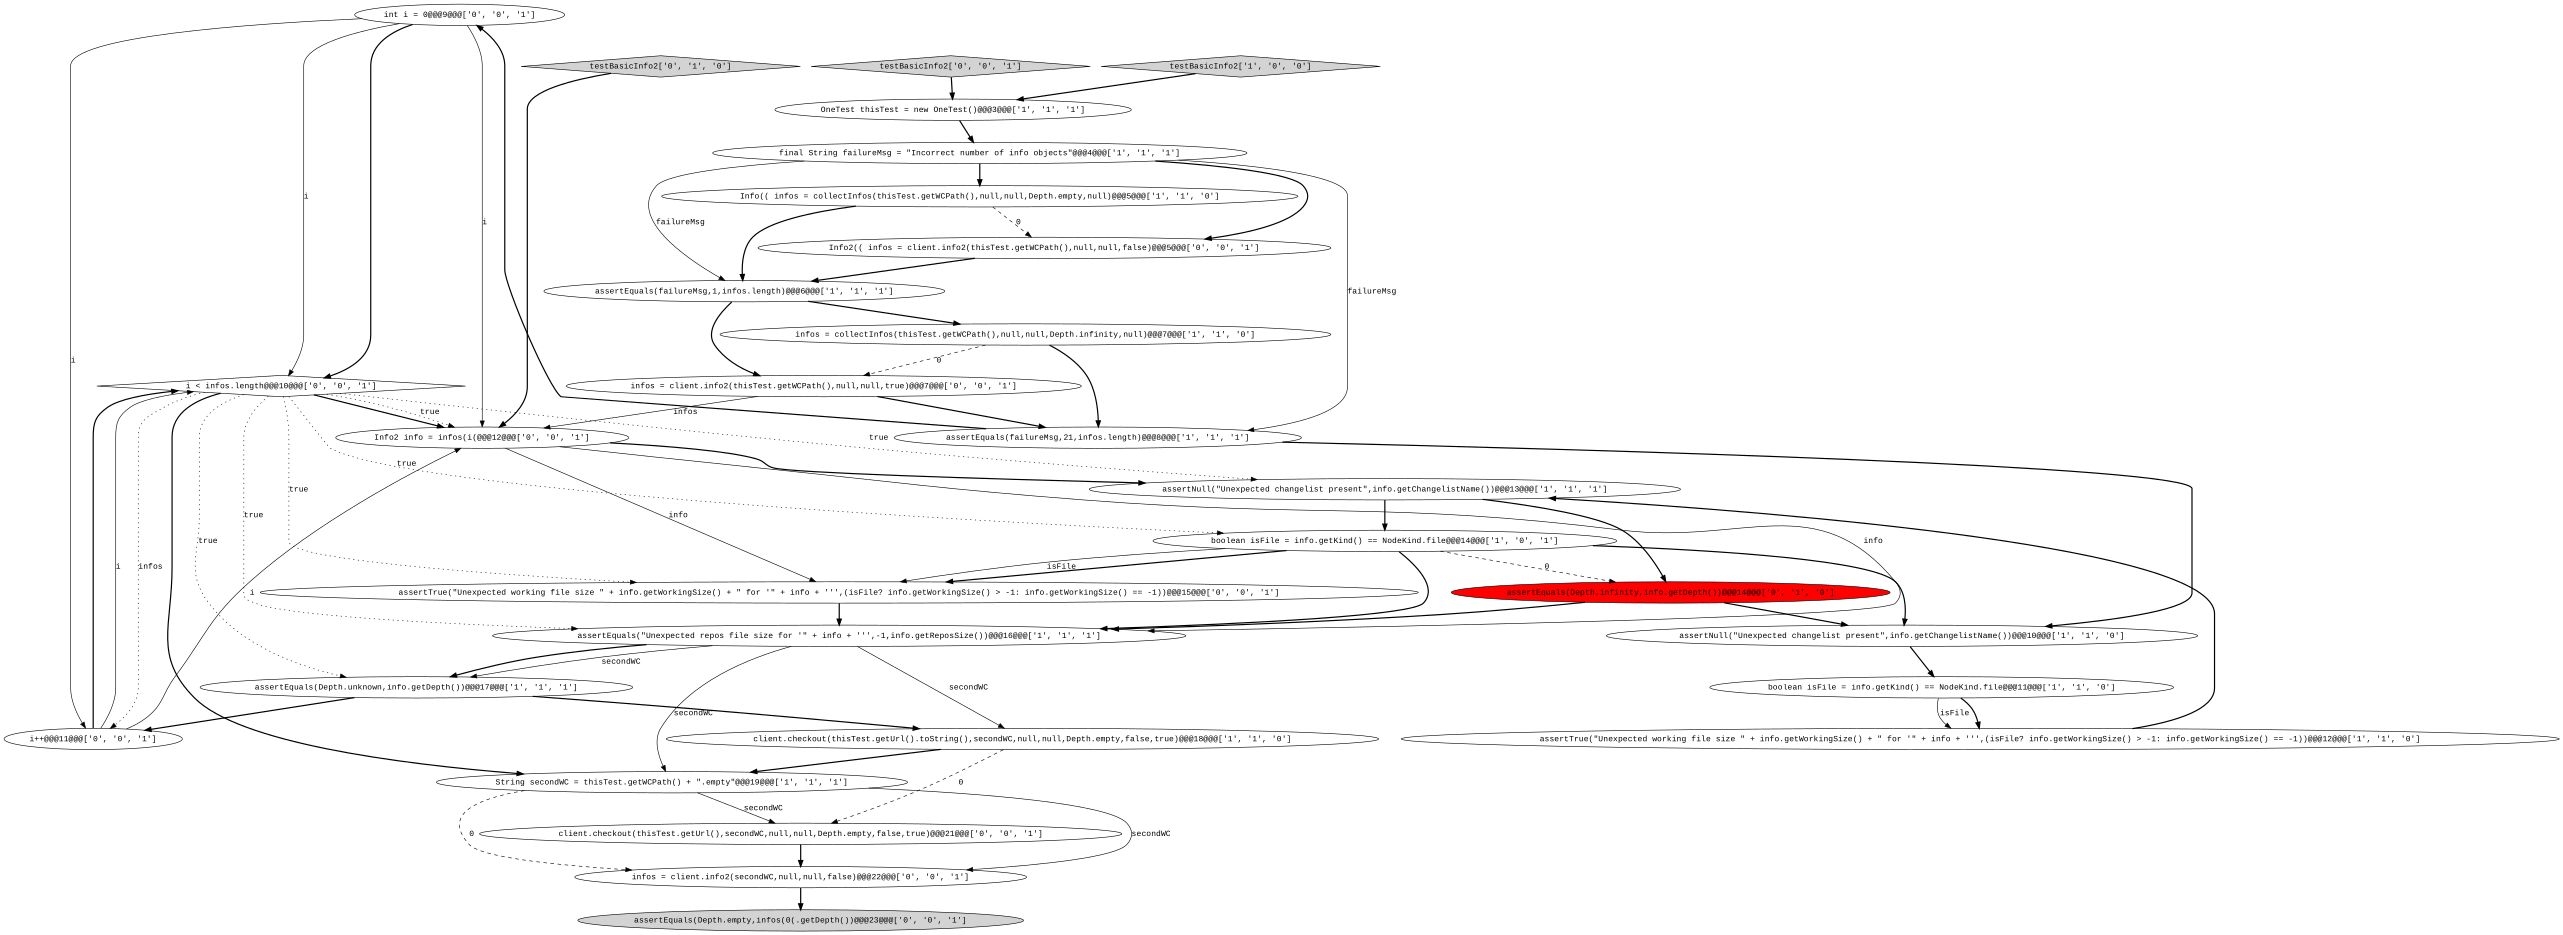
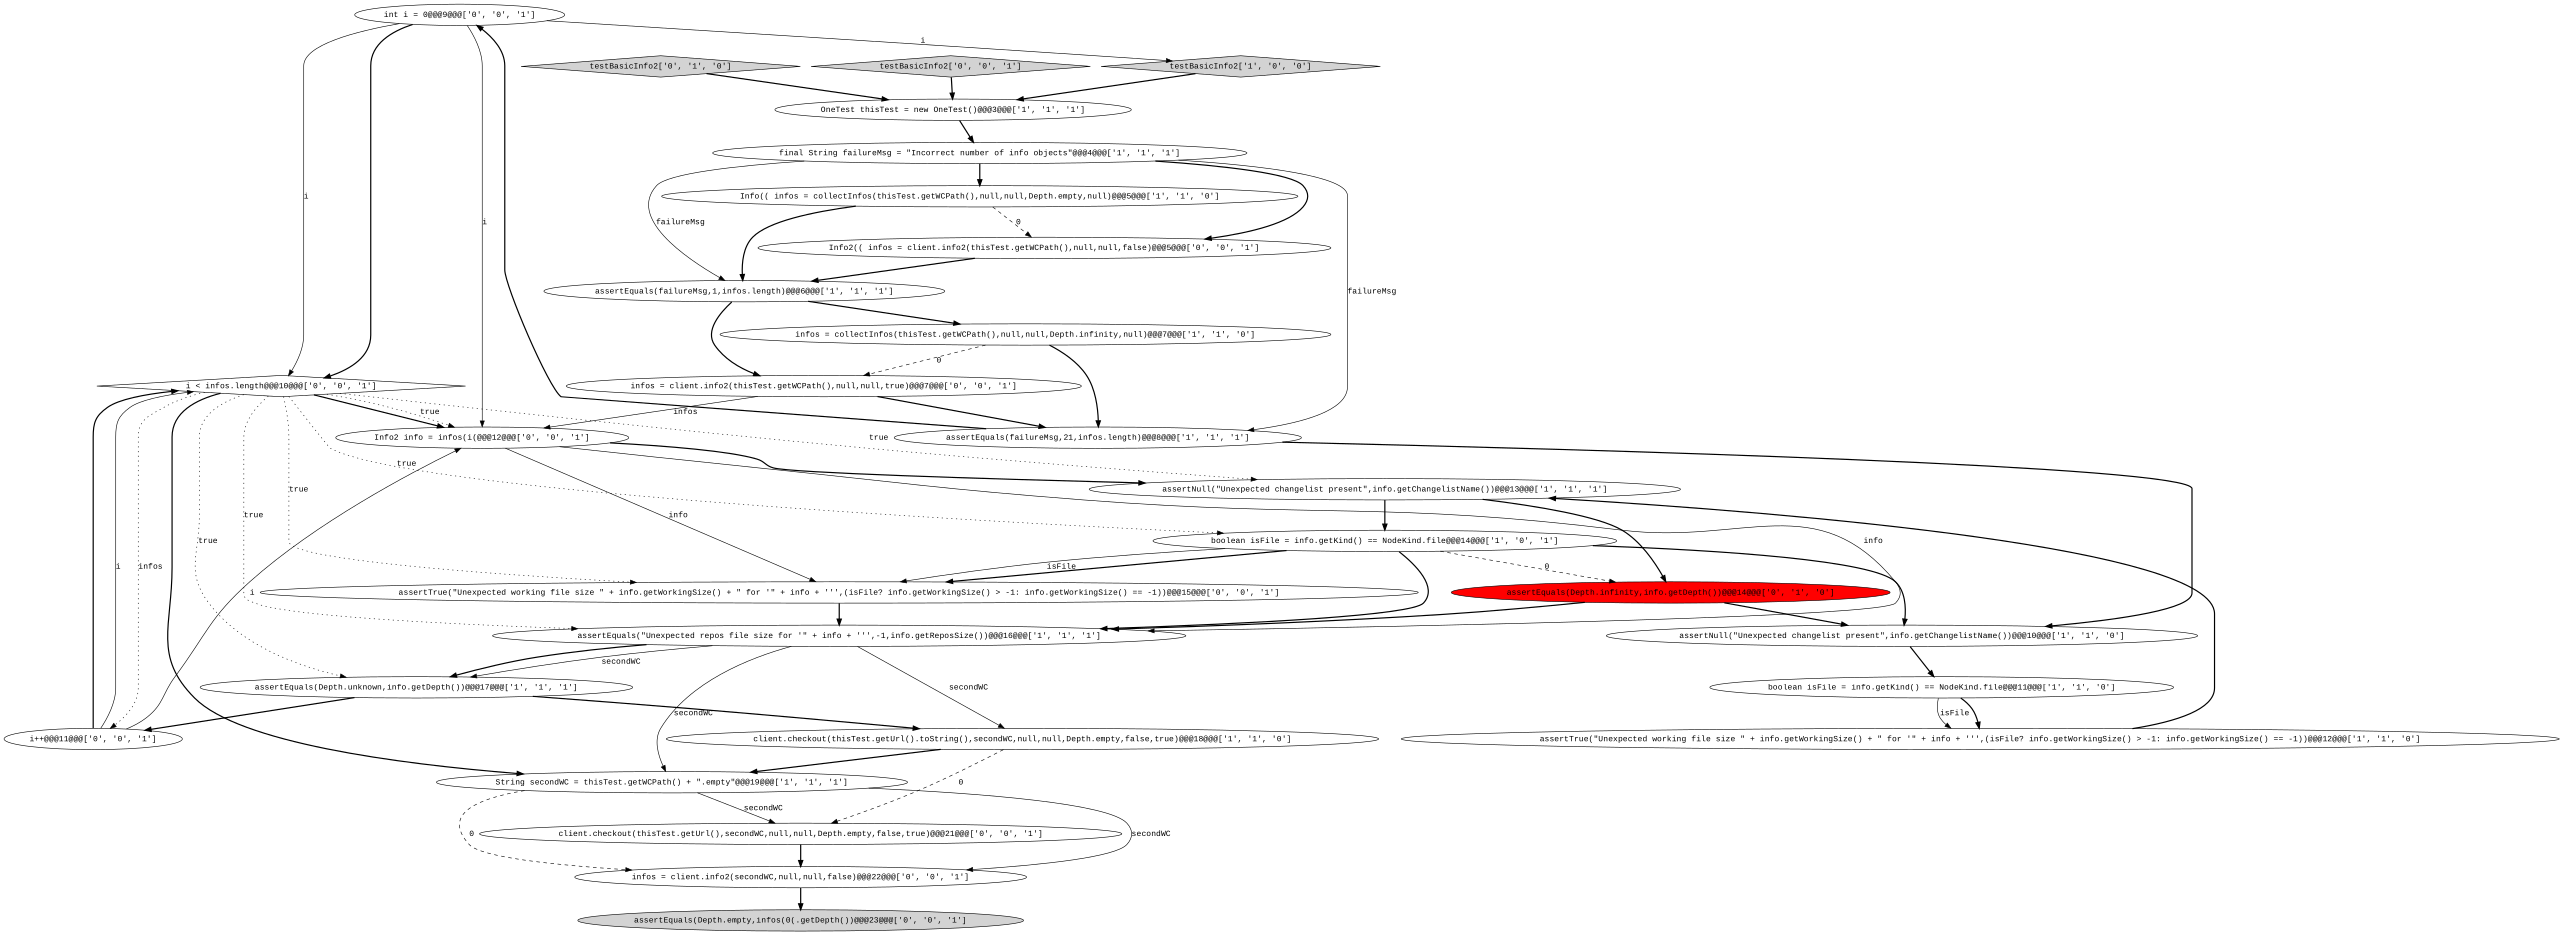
edge "testBasicInfo2['0', '1', '0']" -> "Info2 info = infos(i(@@@12@@@['0', '0', '1']": now "testBasicInfo2['0', '1', '0']" -> "OneTest thisTest = new OneTest()@@@3@@@['1', '1', '1']"
edge "int i = 0@@@9@@@['0', '0', '1']" -> "i++@@@11@@@['0', '0', '1']": now "int i = 0@@@9@@@['0', '0', '1']" -> "testBasicInfo2['1', '0', '0']"
